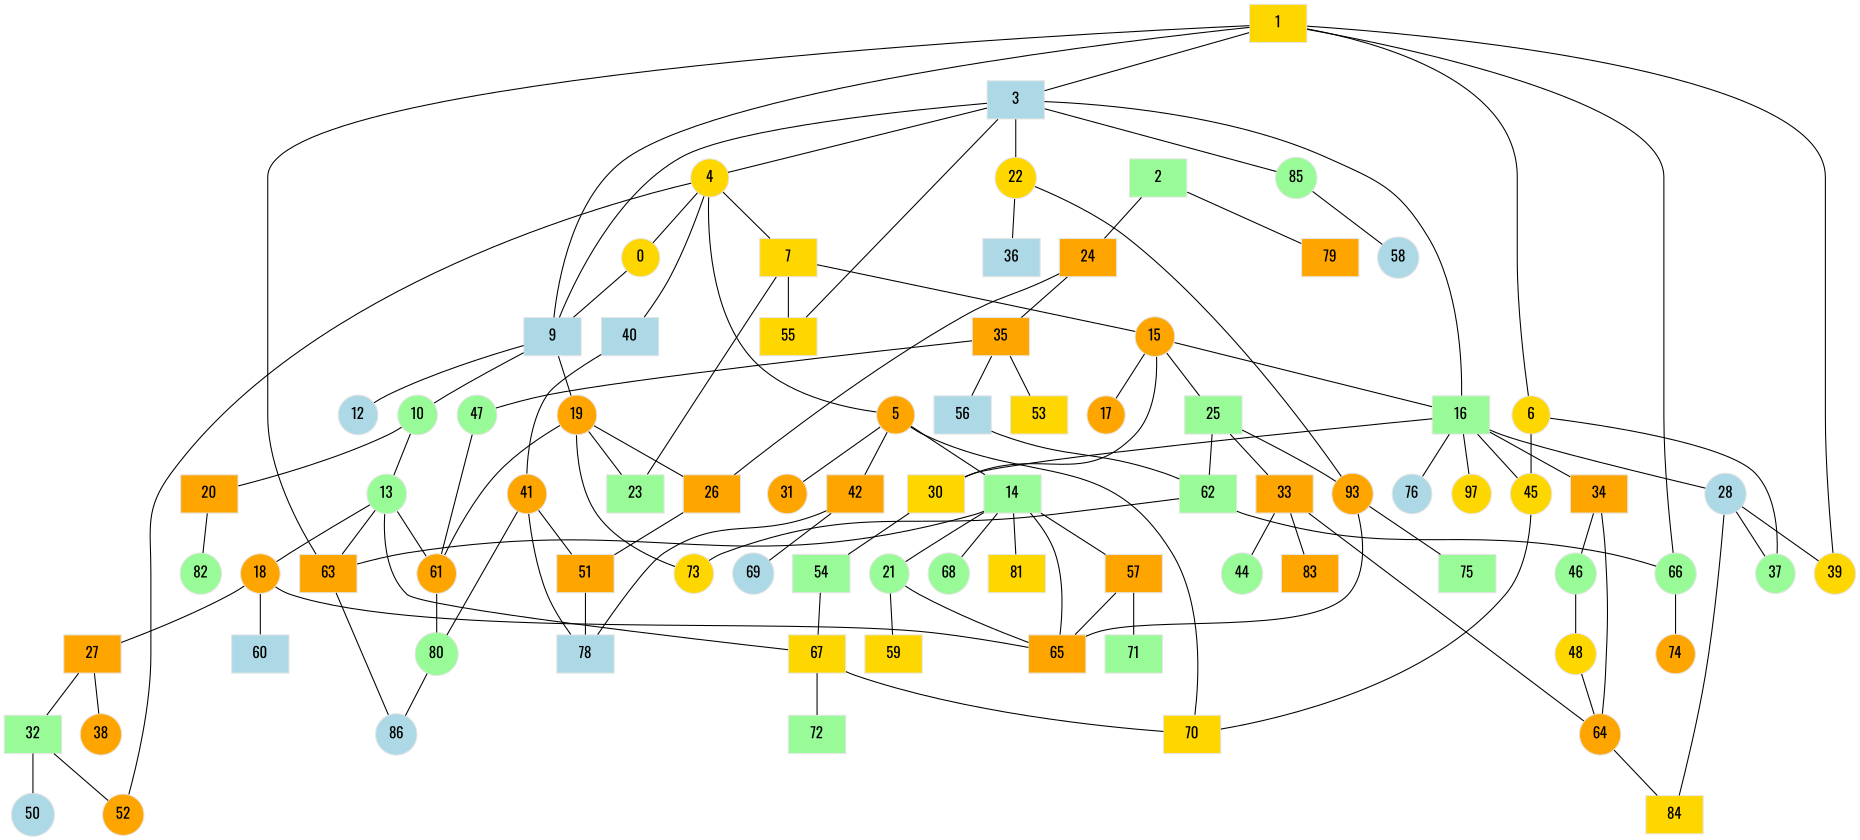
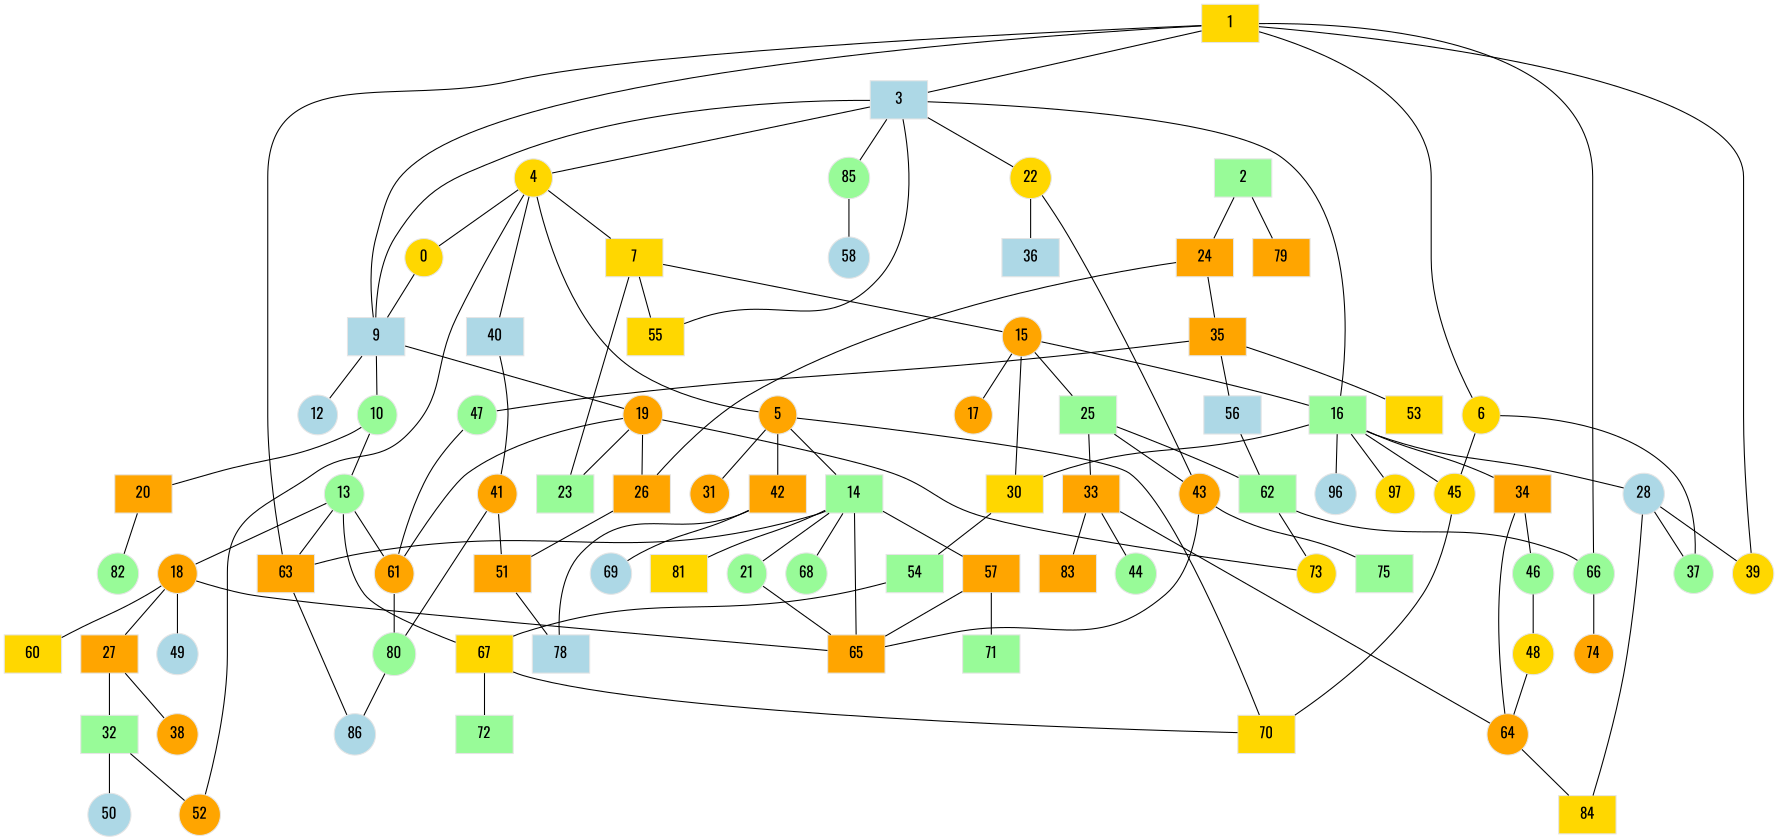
node "93": label "93" -> "43"
node "76": label "76" -> "96"
edge "41" -- "78": removed
node "49": added
node "60": fillcolor lightblue -> gold
node "59": removed
